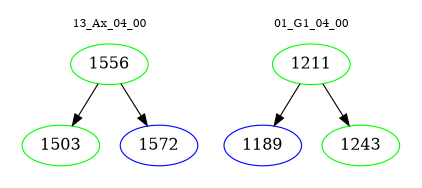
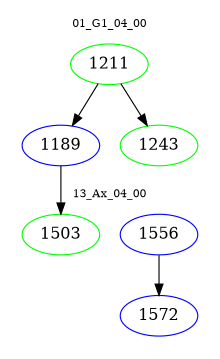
node "1556": color green -> blue
edge "1556" -> "1503": now "1189" -> "1503"
